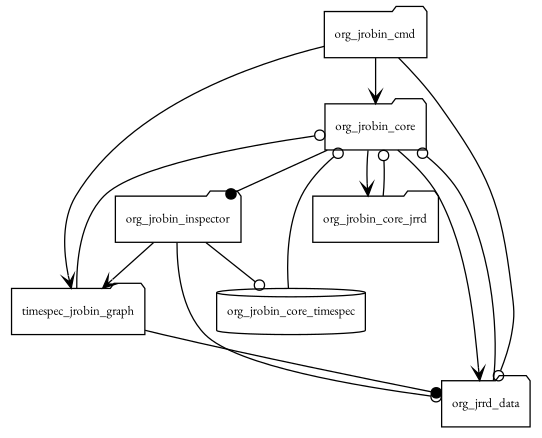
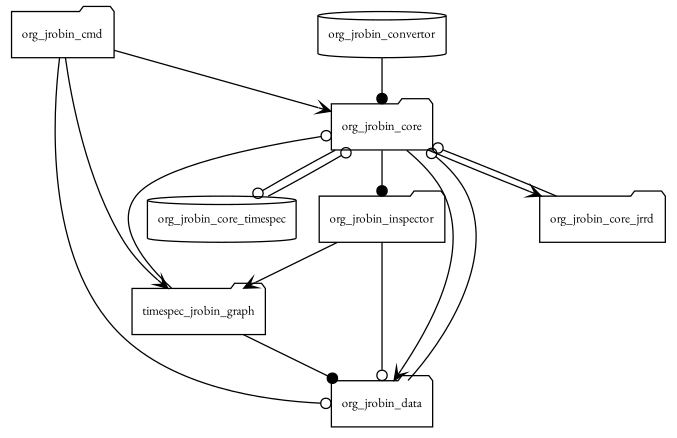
node "org_jrobin_convertor": added
edge "org_jrobin_inspector" -> "org_jrobin_core_timespec": now "org_jrobin_core" -> "org_jrobin_core_timespec"
node "org_jrrd_data": label "org_jrrd_data" -> "org_jrobin_data"
